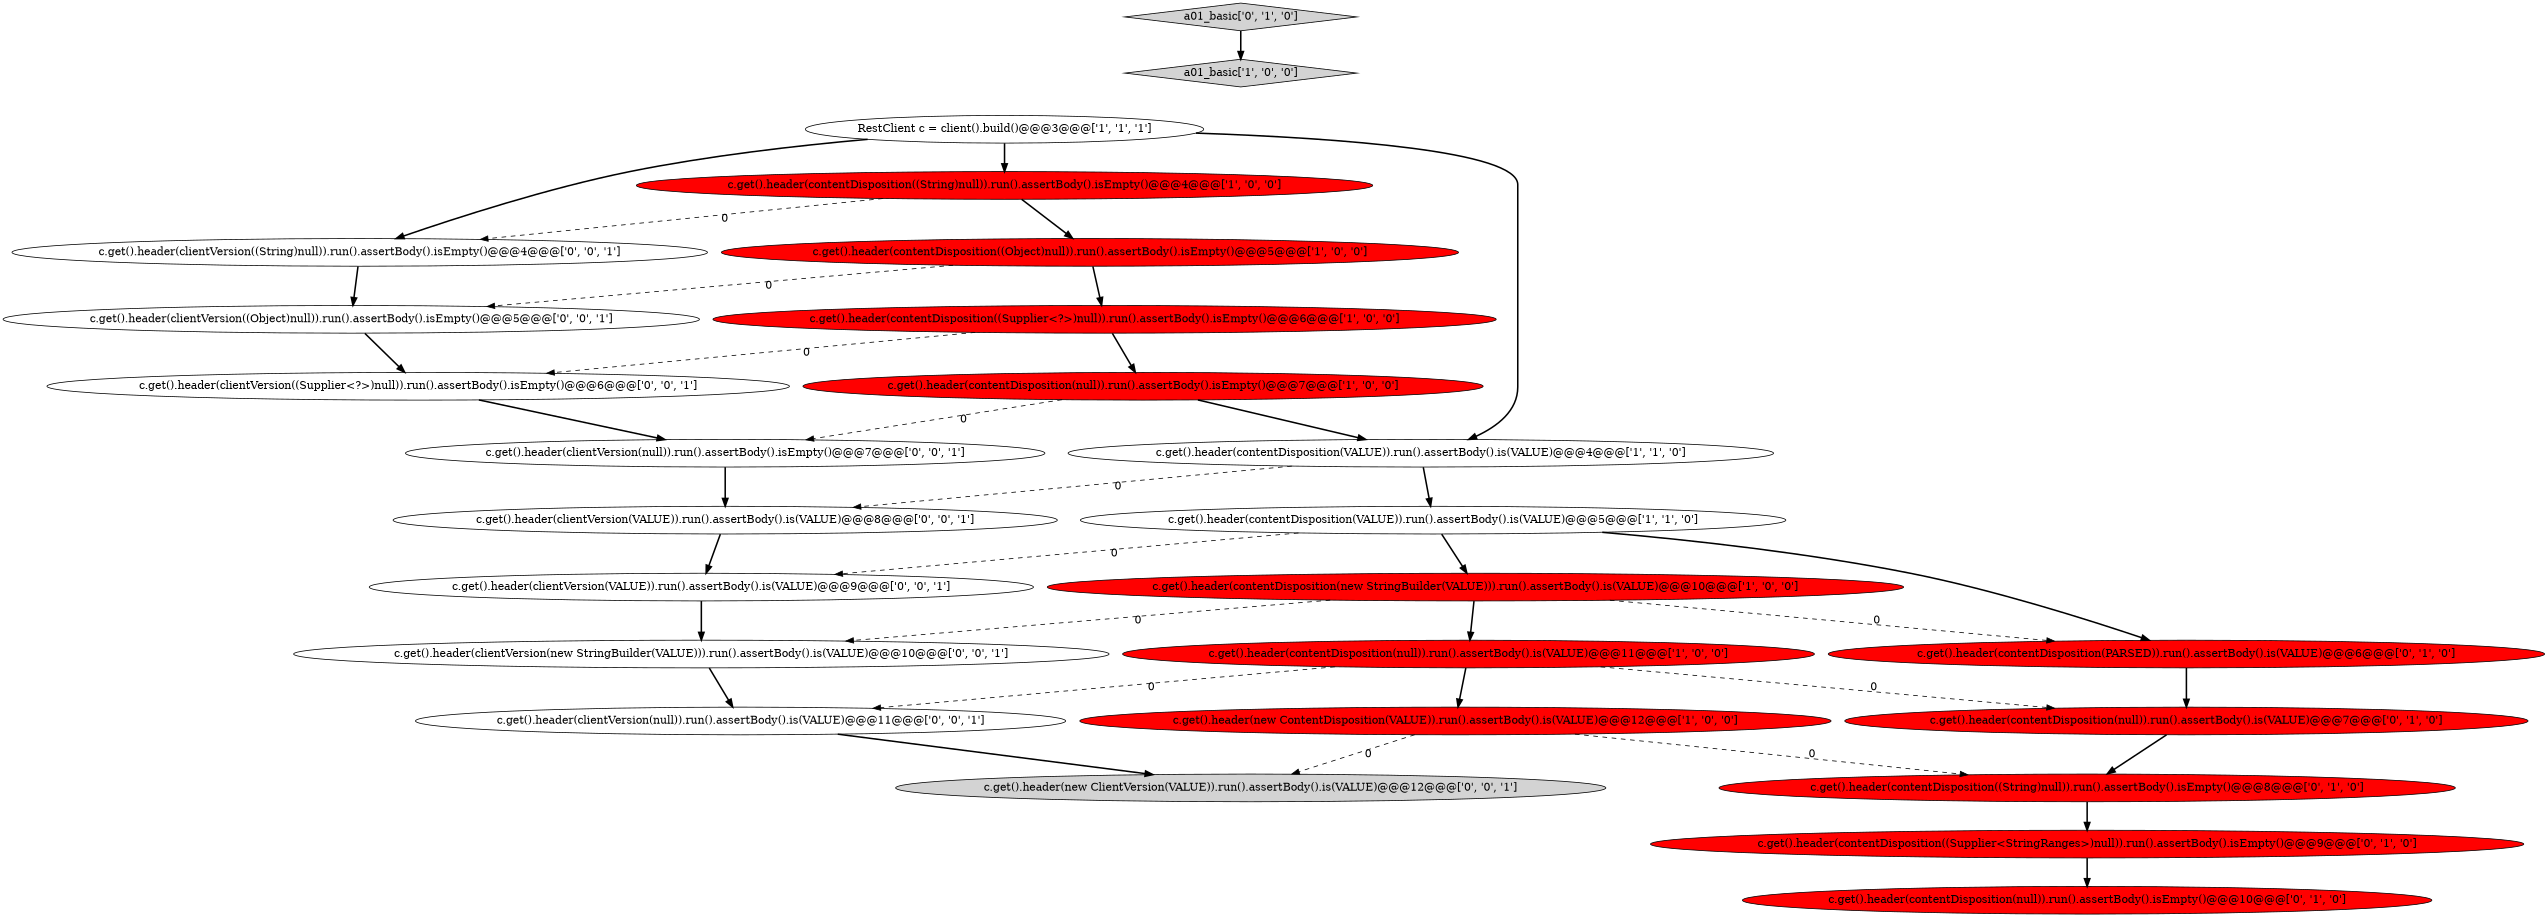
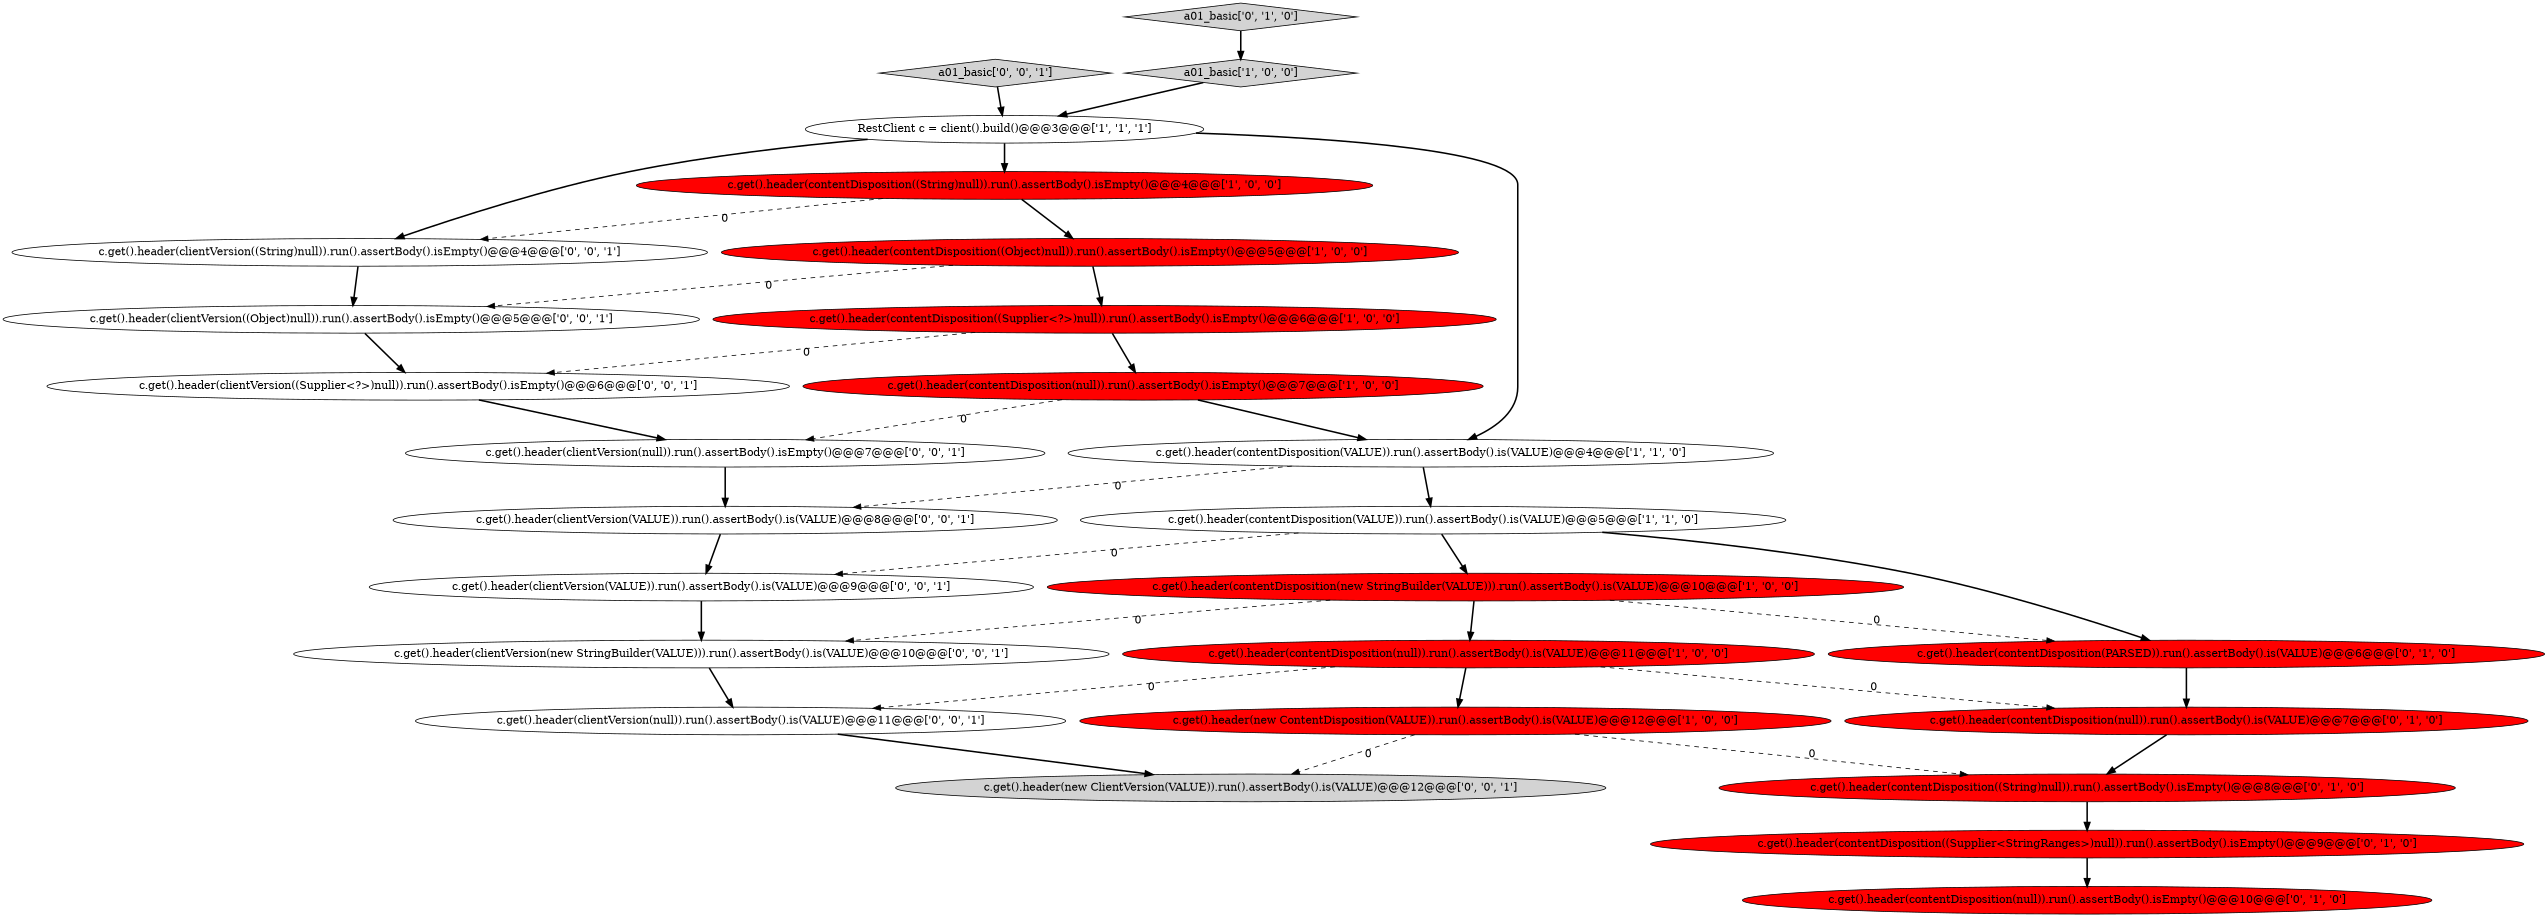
node "a01_basic['0', '0', '1']": added
edge "a01_basic['1', '0', '0']" -> "RestClient c = client().build()@@@3@@@['1', '1', '1']": added
